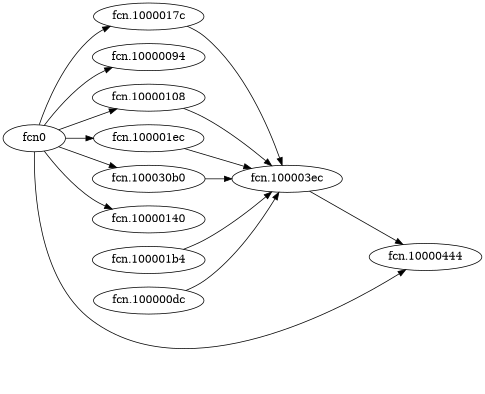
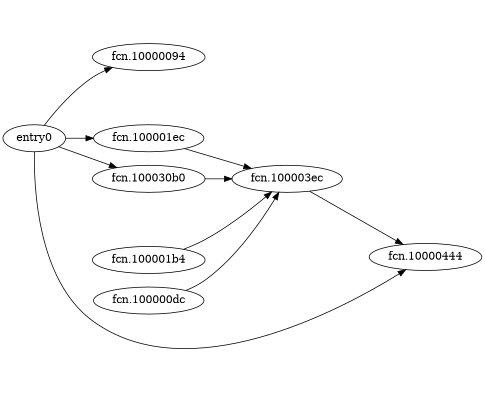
node "fcn.1000017c": removed
node "fcn.10000108": removed
node "fcn0": label "fcn0" -> "entry0"
node "fcn.10000140": removed
